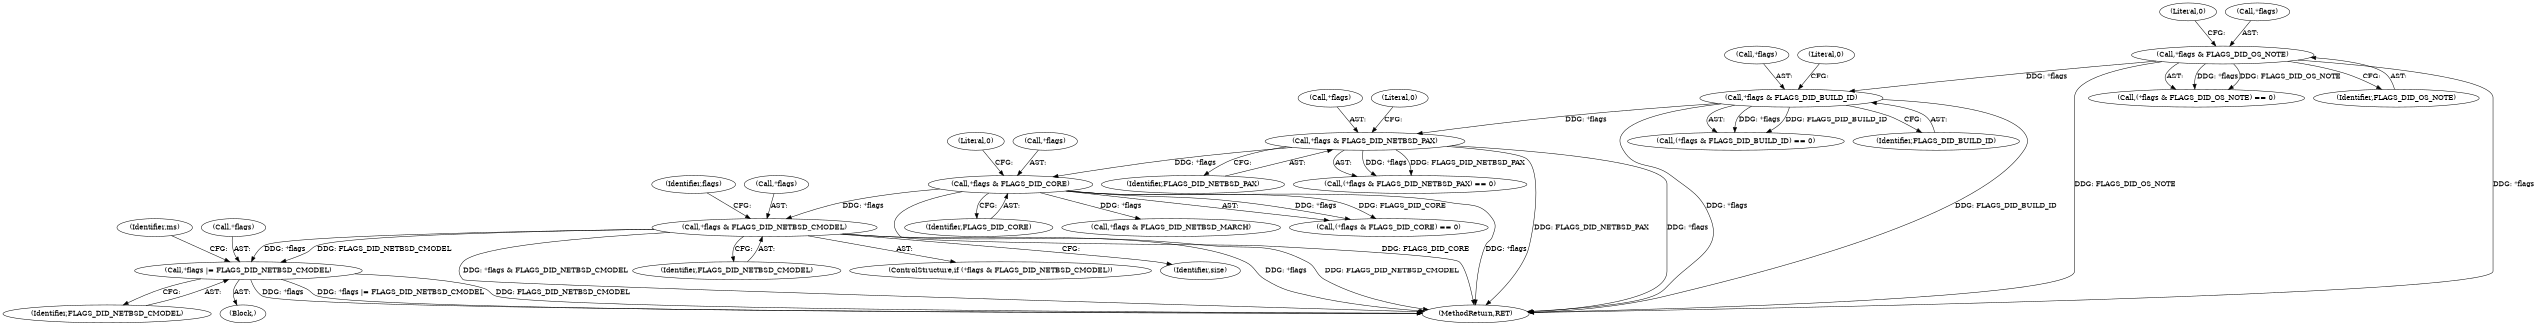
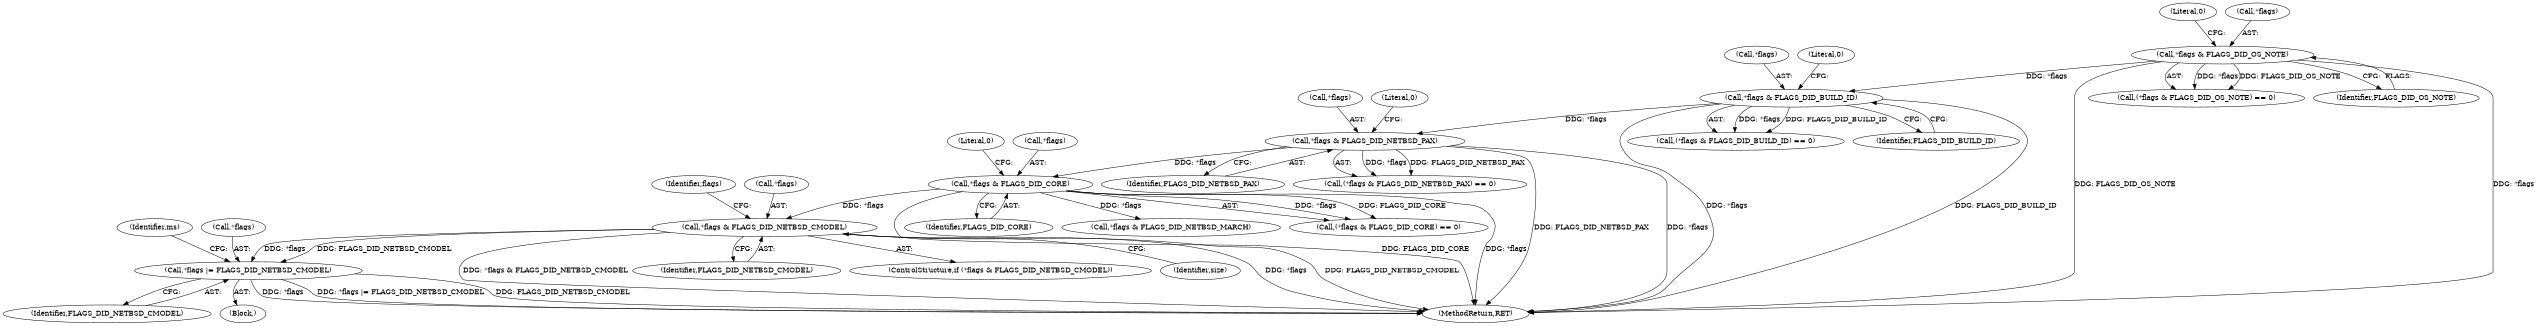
edge "(Identifier,FLAGS_DID_OS_NOTE)" -> "(Call,*flags & FLAGS_DID_OS_NOTE)": label "AST: " -> "FLAGS: "
edge "(Identifier,FLAGS_DID_BUILD_ID)" -> "(Call,*flags & FLAGS_DID_BUILD_ID)": label "AST: " -> "CFG: "
edge "(Call,*flags & FLAGS_DID_NETBSD_CMODEL)" -> "(Identifier,size)": reversed
